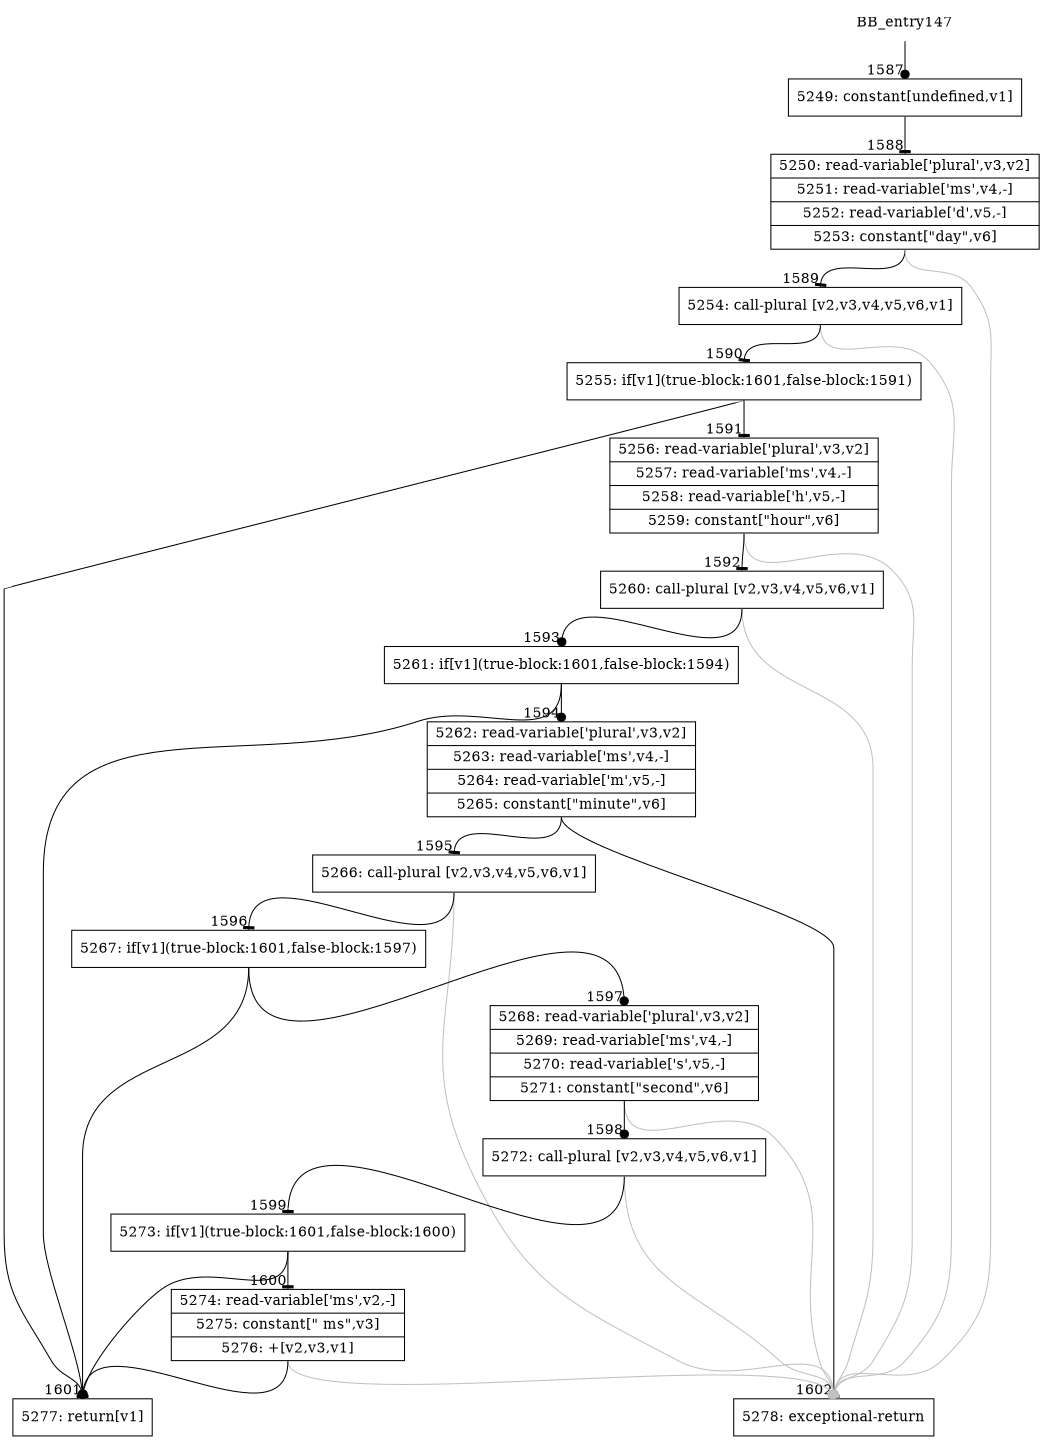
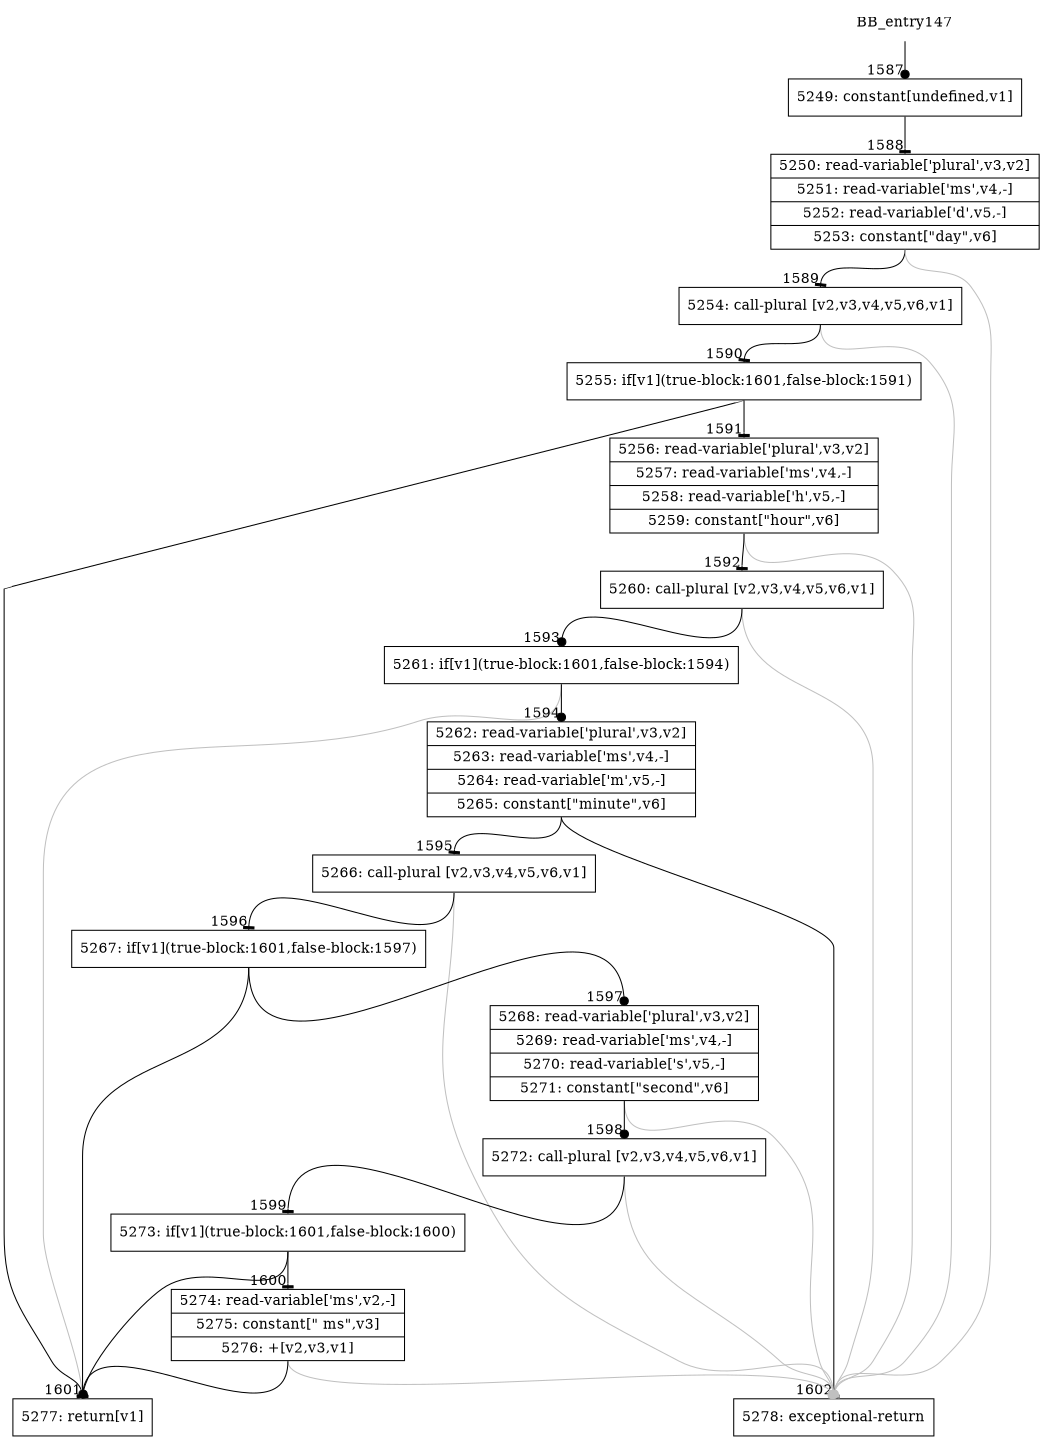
edge "5261: if[v1](true-block:1601,false-block:1594)" -> "5277: return[v1]": color black -> gray
